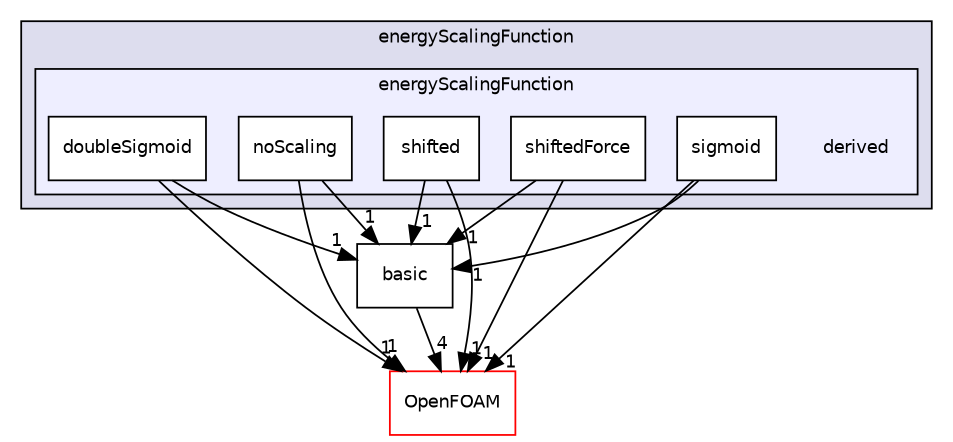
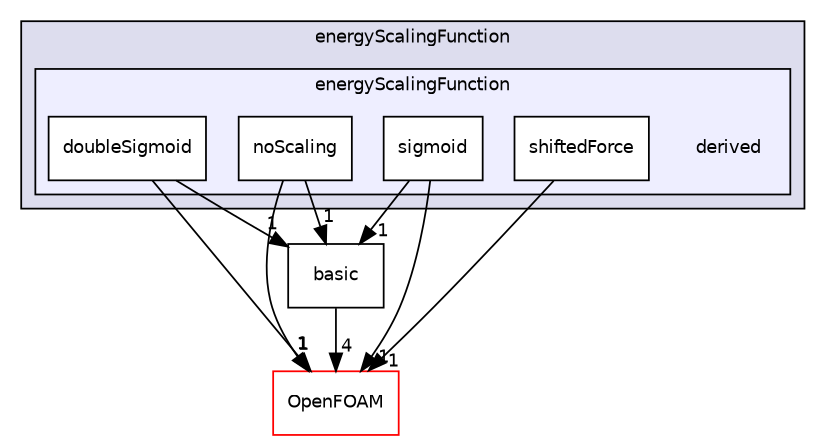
node "shifted": removed
edge "shiftedForce" -> "basic": removed
